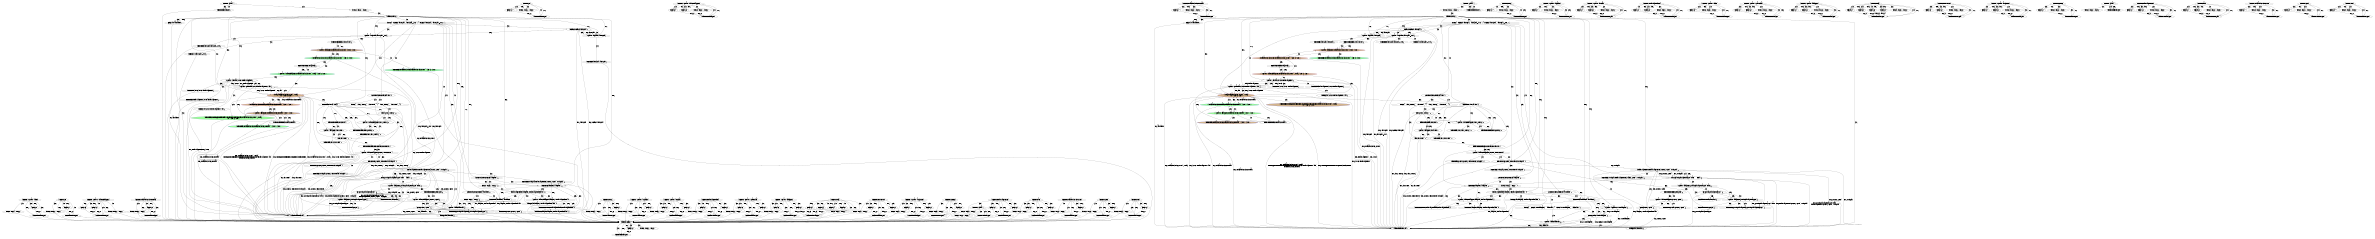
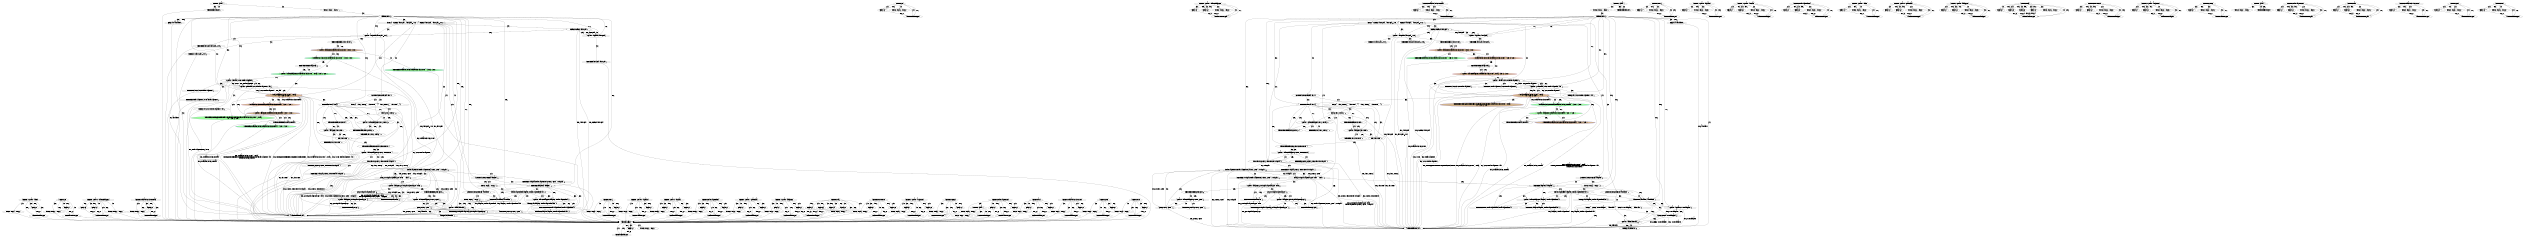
edge "(CHECK,CHECK(!owner_delegate_))" -> "(<operator>.logicalNot,!owner_delegate_)": removed, label "AST:"
